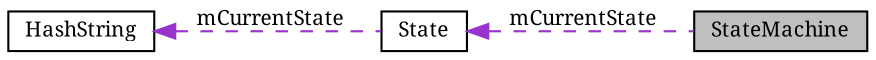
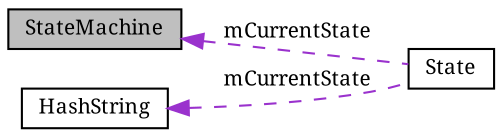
edge "StateMachine" -> "State": reversed
